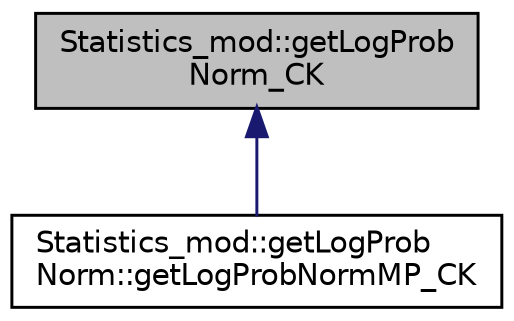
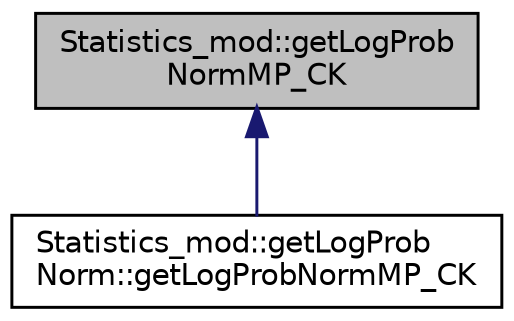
node "Statistics_mod::getLogProb Norm_CK": label "Statistics_mod::getLogProb Norm_CK" -> "Statistics_mod::getLogProb NormMP_CK"
